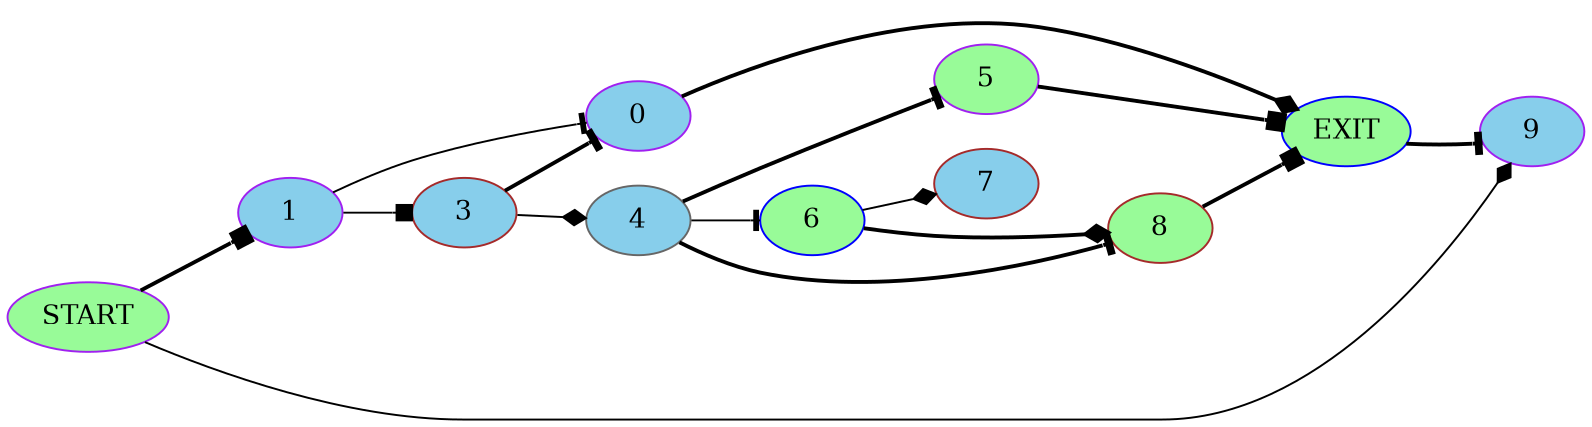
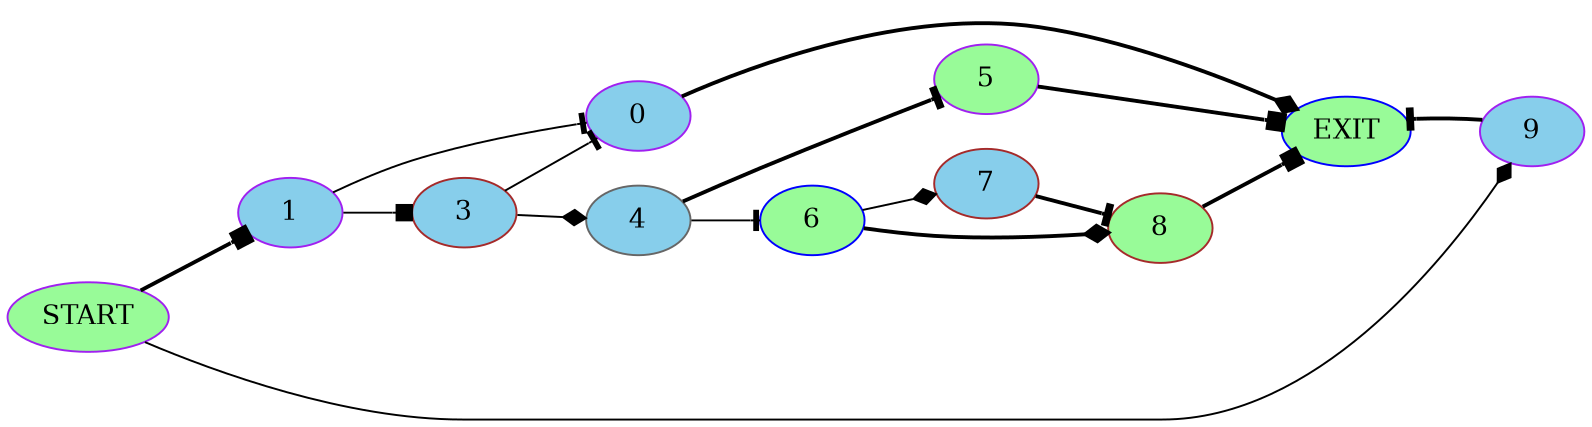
edge "EXIT" -> "9": reversed
edge "3" -> "0": style bold -> solid
edge "4" -> "8": now "7" -> "8"
